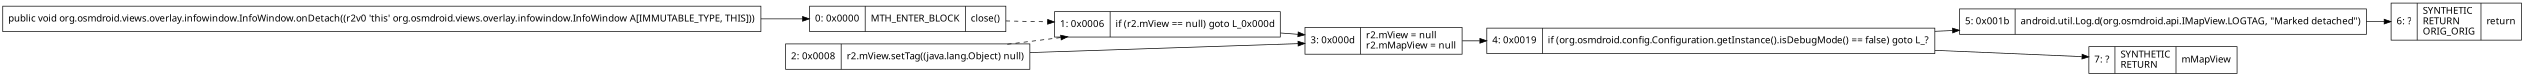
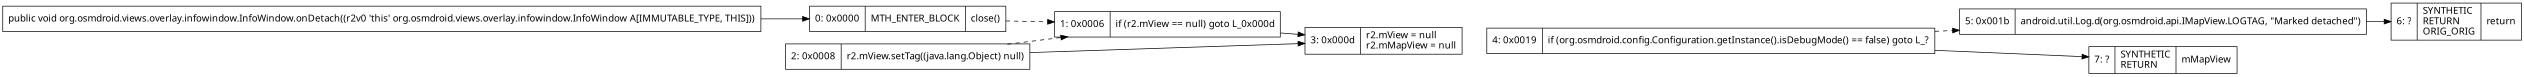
edge "4: 0x0019" -> "5: 0x001b": style solid -> dashed
edge "3: 0x000d" -> "4: 0x0019": removed
